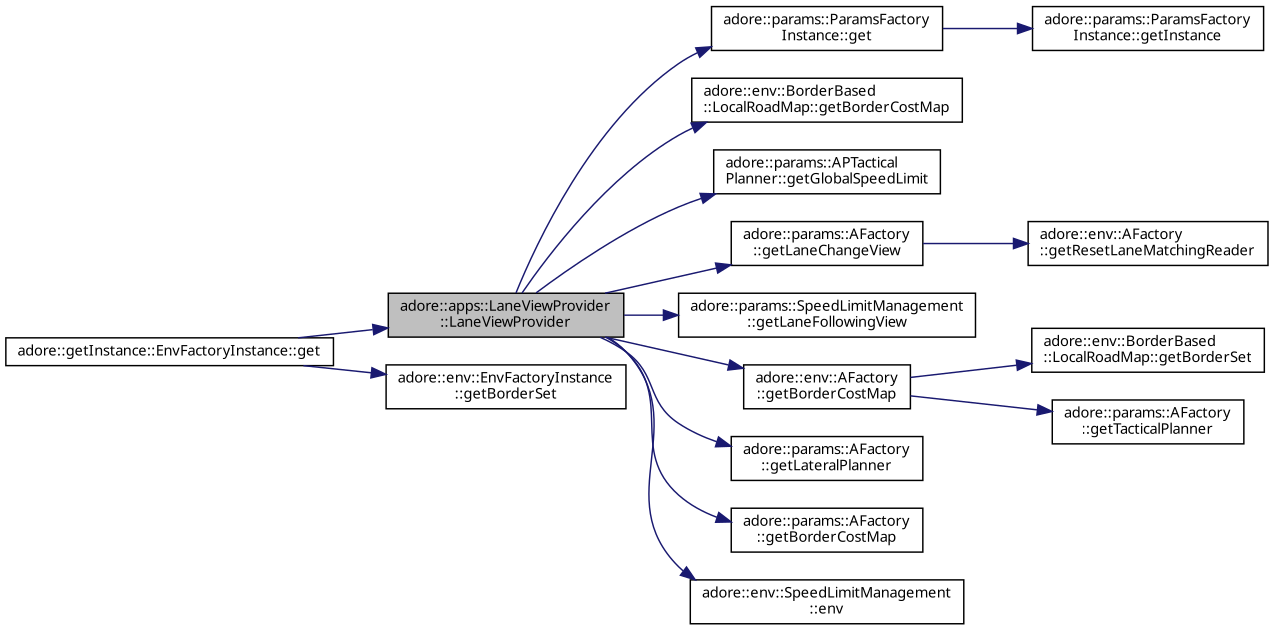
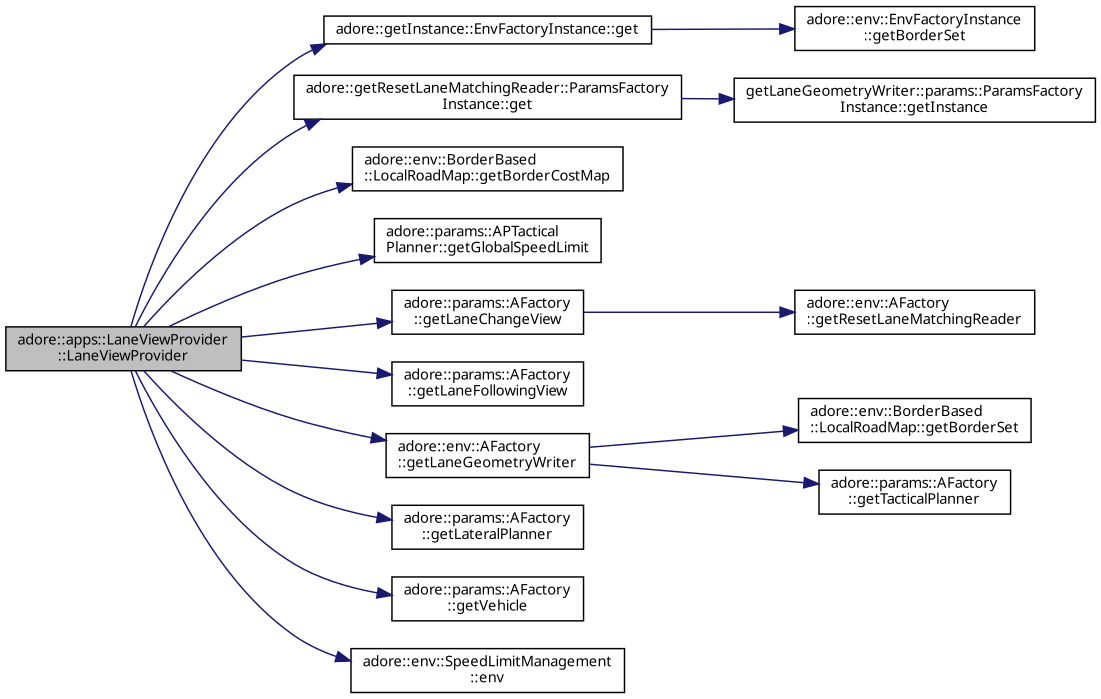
node "adore::params::ParamsFactory Instance::get": label "adore::params::ParamsFactory Instance::get" -> "adore::getResetLaneMatchingReader::ParamsFactory Instance::get"
node "adore::params::ParamsFactory Instance::getInstance": label "adore::params::ParamsFactory Instance::getInstance" -> "getLaneGeometryWriter::params::ParamsFactory Instance::getInstance"
node "adore::params::SpeedLimitManagement ::getLaneFollowingView": label "adore::params::SpeedLimitManagement ::getLaneFollowingView" -> "adore::params::AFactory ::getLaneFollowingView"
edge "adore::getInstance::EnvFactoryInstance::get" -> "adore::apps::LaneViewProvider ::LaneViewProvider": reversed
node "adore::env::AFactory ::getBorderCostMap": label "adore::env::AFactory ::getBorderCostMap" -> "adore::env::AFactory ::getLaneGeometryWriter"
node "adore::params::AFactory ::getBorderCostMap": label "adore::params::AFactory ::getBorderCostMap" -> "adore::params::AFactory ::getVehicle"
